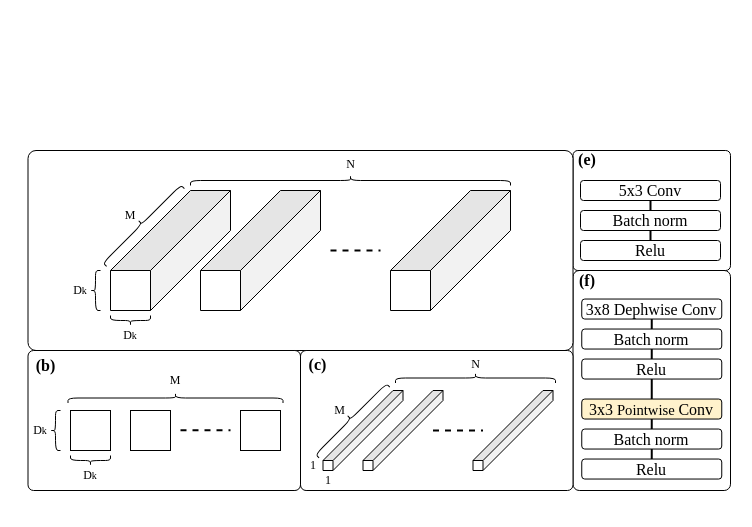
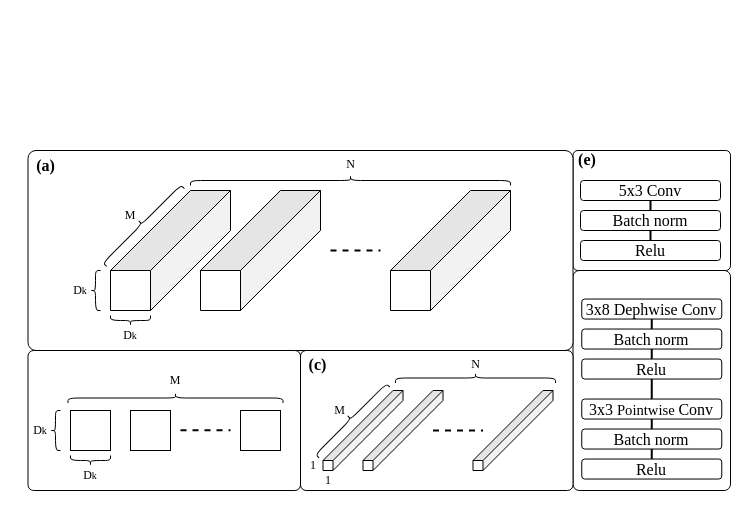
node "(a)": added
node "(f)": removed
node "(b)": removed
node "3x3 Pointwise Conv": fillcolor #fff2cc -> #ffffff
